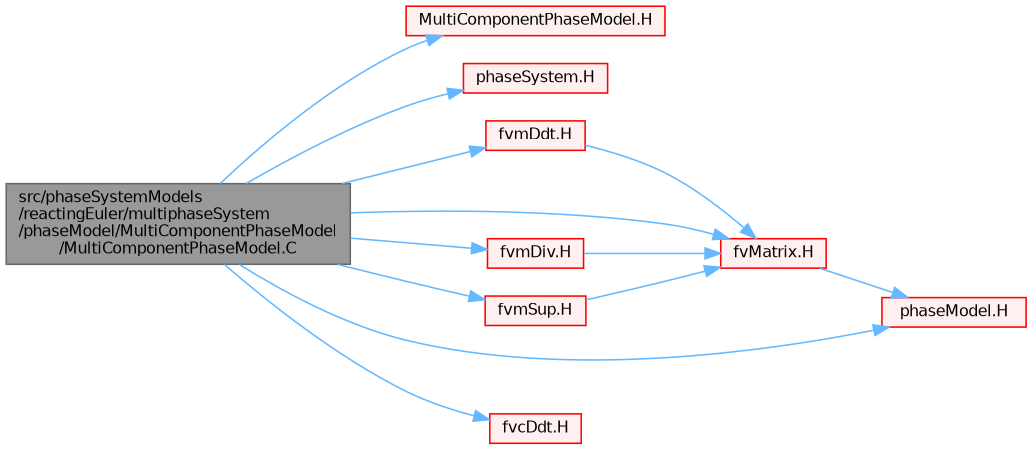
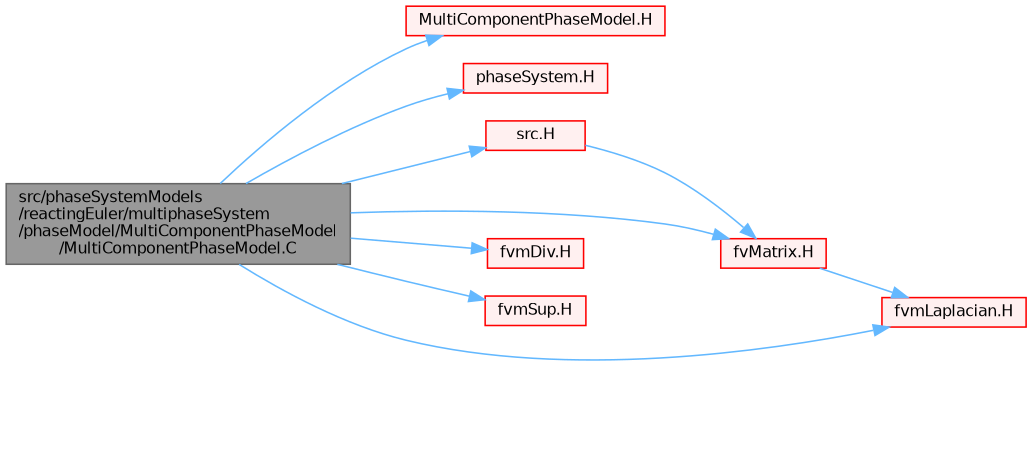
node "fvmDdt.H": label "fvmDdt.H" -> "src.H"
edge "fvmDiv.H" -> "fvMatrix.H": removed
edge "fvmSup.H" -> "fvMatrix.H": removed
node "phaseModel.H": label "phaseModel.H" -> "fvmLaplacian.H"
node "fvcDdt.H": removed
